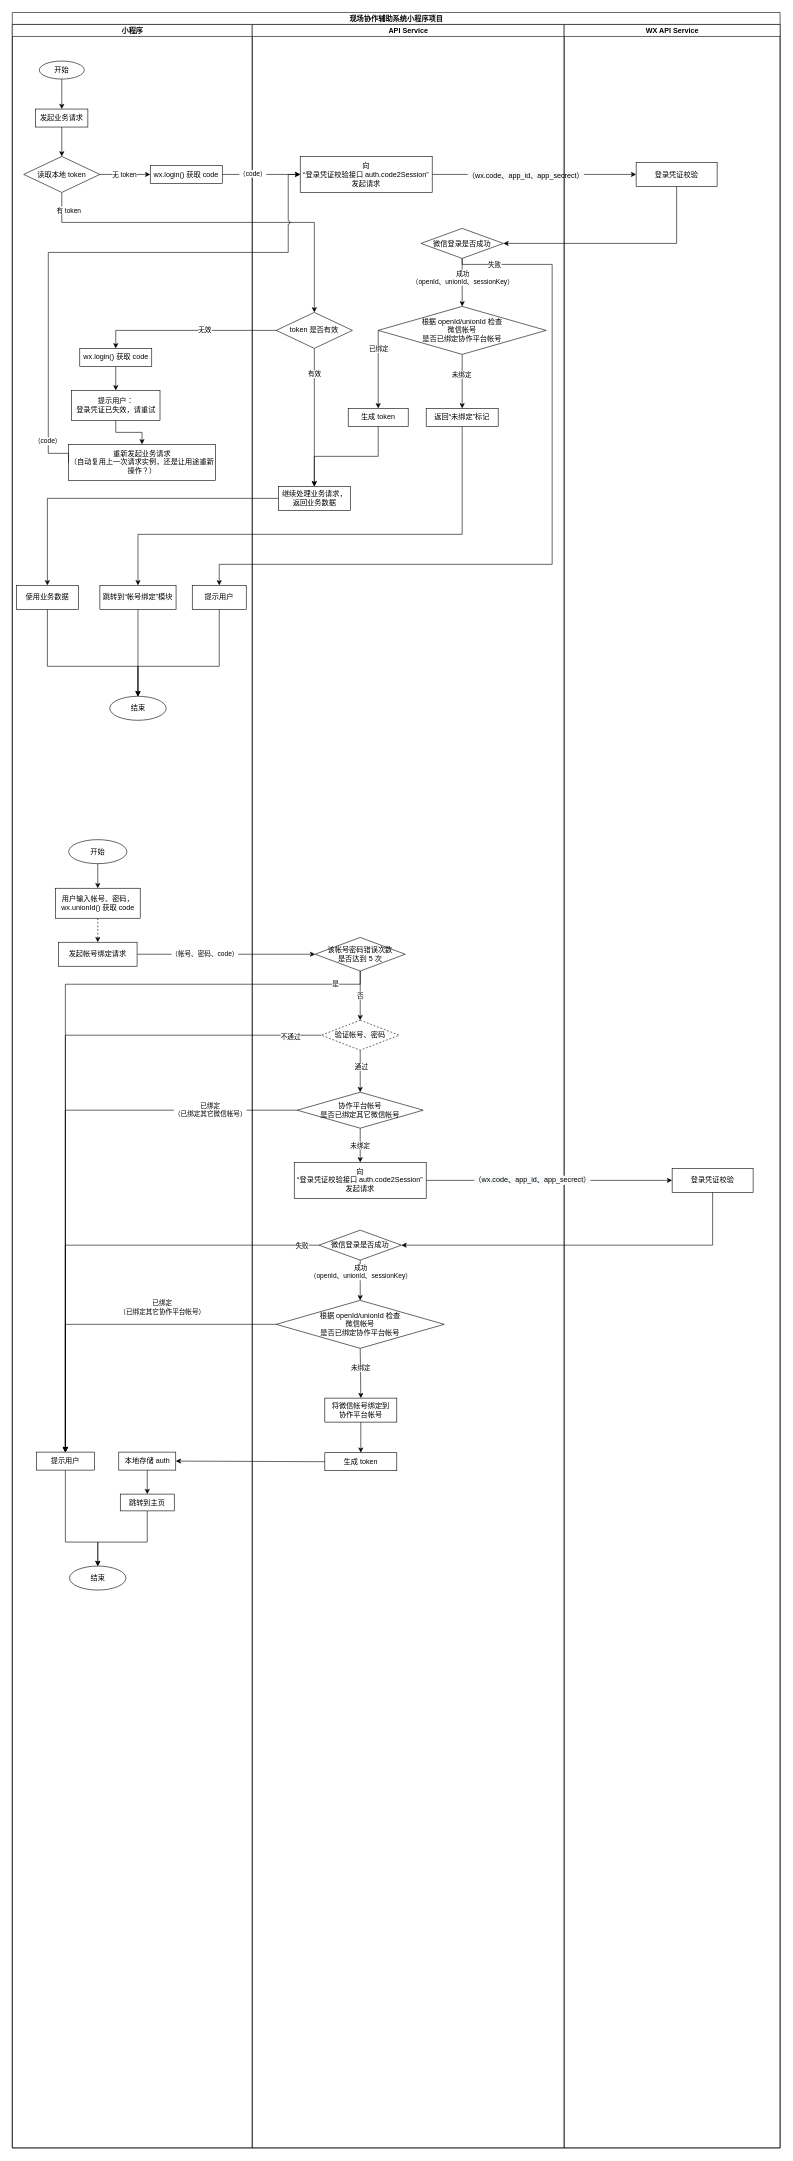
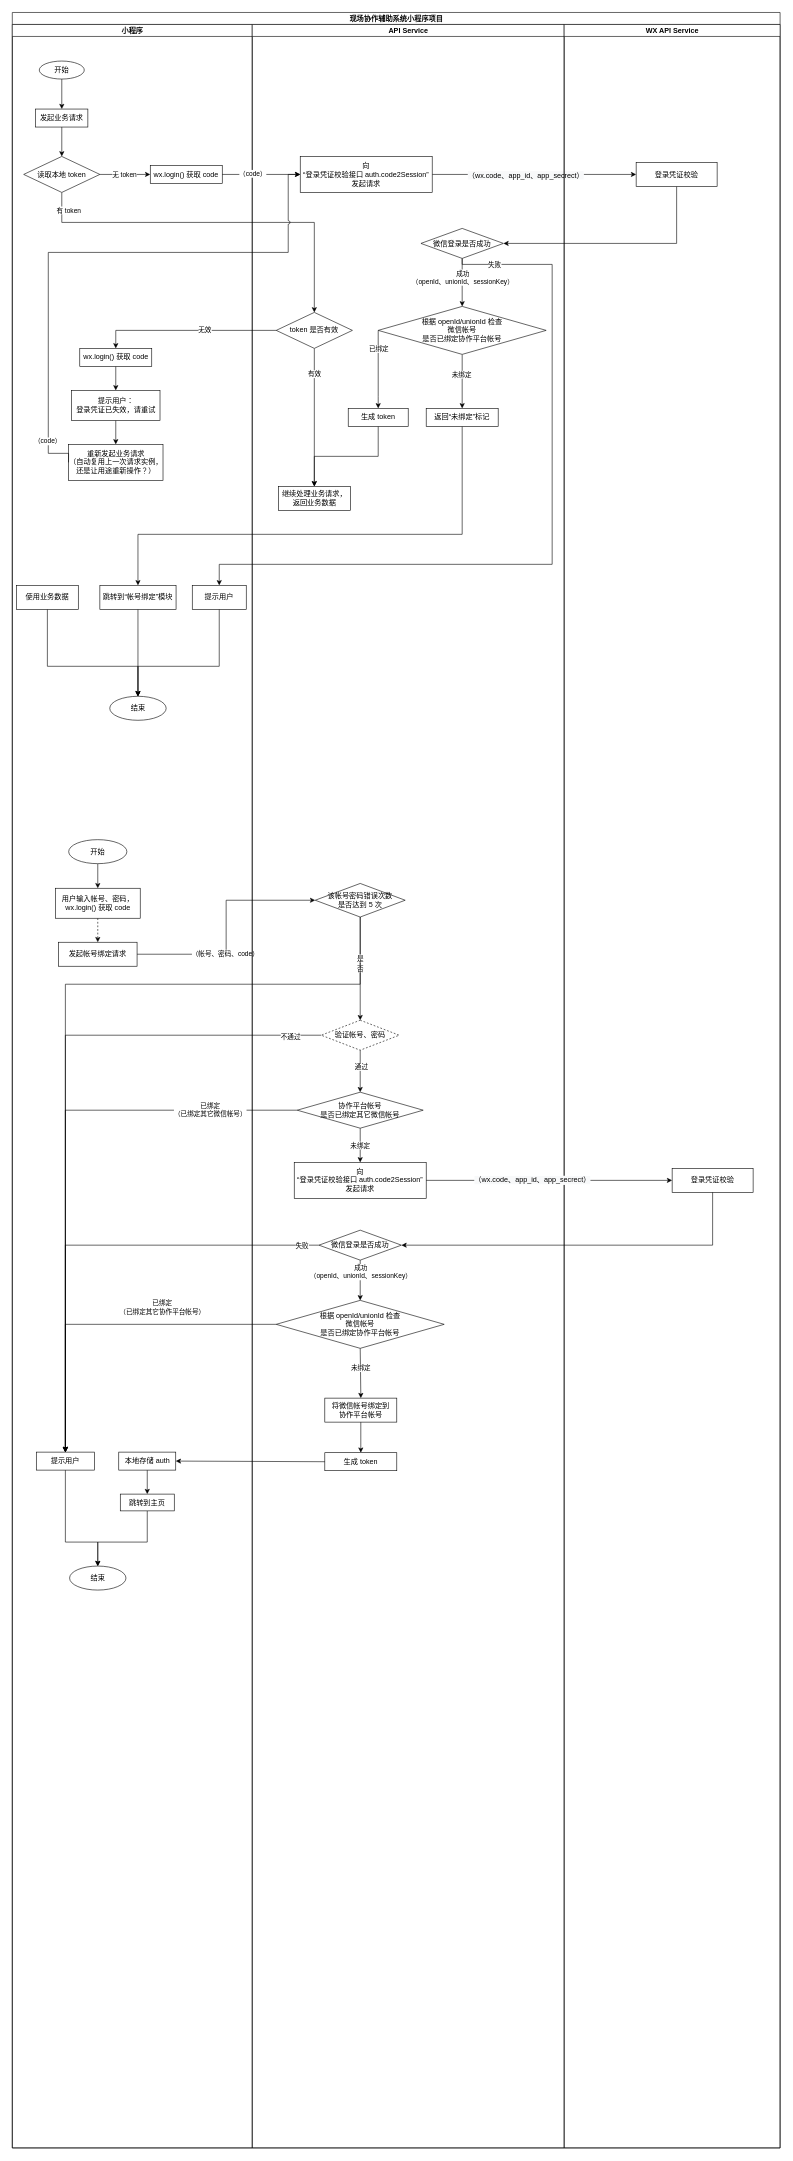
node "重新发起业务请求 （自动复用上一次请求实例，还是让用途重新操作？）": size 147x36 -> 95x36
edge "继续处理业务请求， 返回业务数据" -> "使用业务数据": removed
node "用户输入帐号、密码， wx.unionId() 获取 code": label "用户输入帐号、密码， wx.unionId() 获取 code" -> "用户输入帐号、密码， wx.login() 获取 code"
node "该帐号密码错误次数 是否达到 5 次": moved (360, 954) -> (360, 900)
